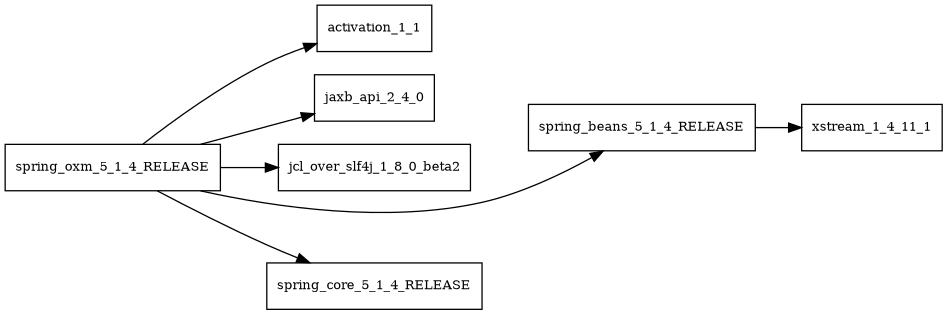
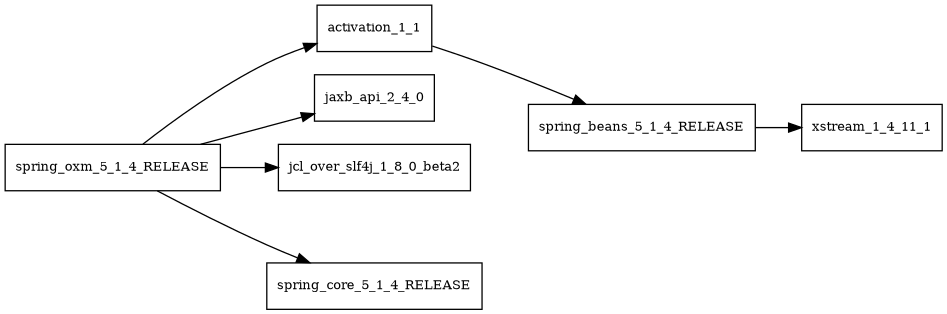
edge "spring_oxm_5_1_4_RELEASE" -> "spring_beans_5_1_4_RELEASE": now "activation_1_1" -> "spring_beans_5_1_4_RELEASE"
